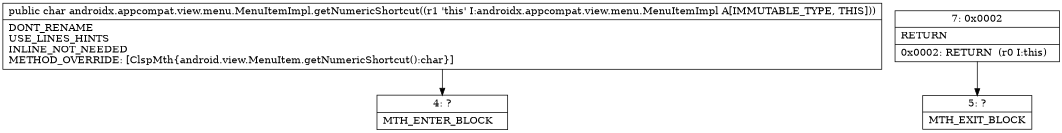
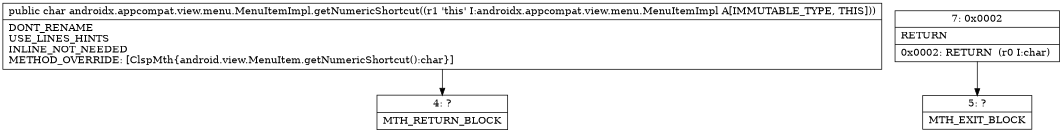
node "7: 0x0002": text "0x0002: RETURN  (r0 I:this)" -> "0x0002: RETURN  (r0 I:char)"
node "4: ?": text "MTH_ENTER_BLOCK" -> "MTH_RETURN_BLOCK"
